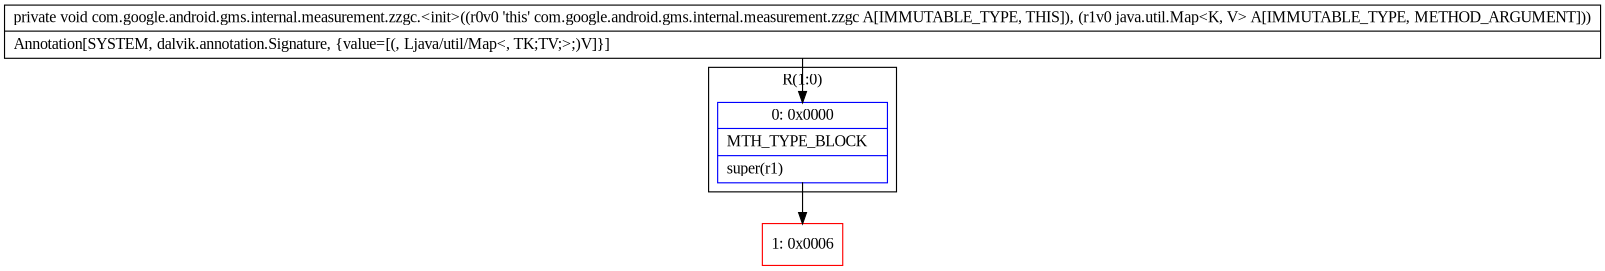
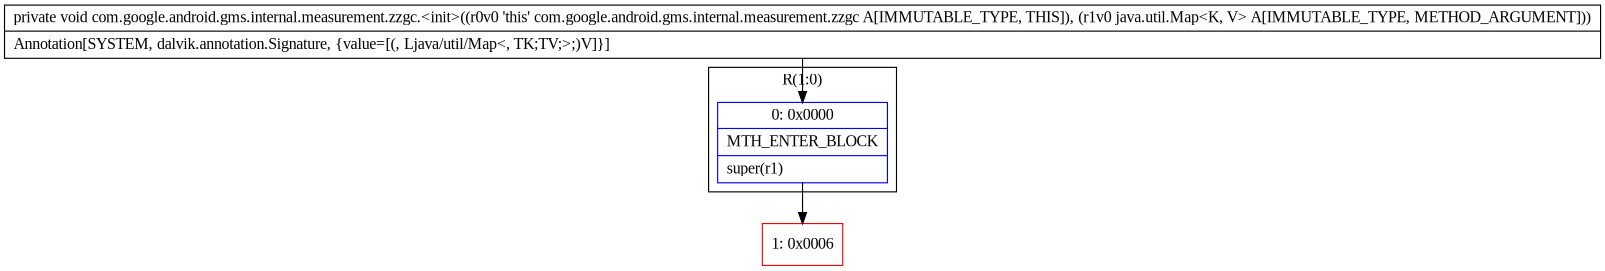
node "0: 0x0000": text "MTH_TYPE_BLOCK" -> "MTH_ENTER_BLOCK"
